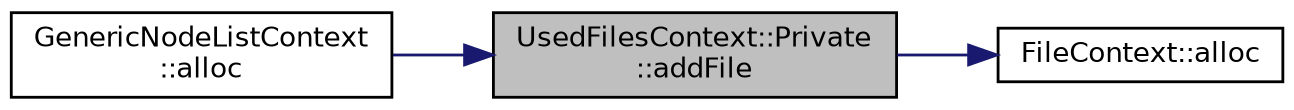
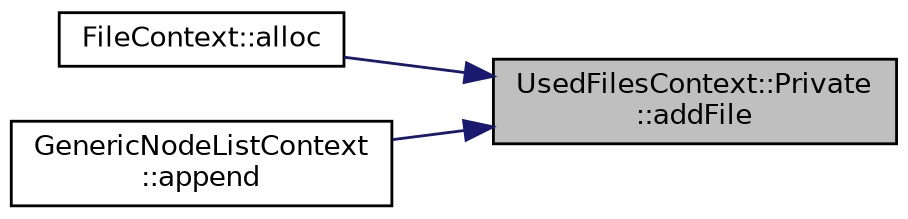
node "GenericNodeListContext ::alloc": label "GenericNodeListContext ::alloc" -> "GenericNodeListContext ::append"
edge "UsedFilesContext::Private ::addFile" -> "FileContext::alloc": reversed
